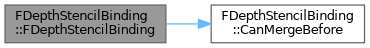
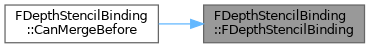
edge "FDepthStencilBinding ::FDepthStencilBinding" -> "FDepthStencilBinding ::CanMergeBefore": reversed
